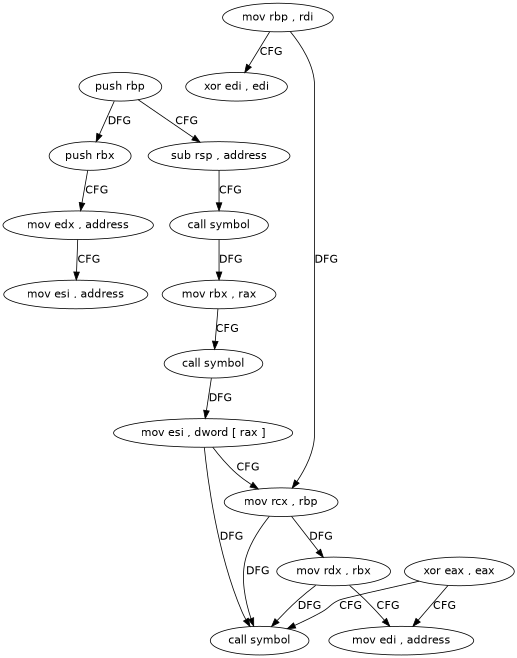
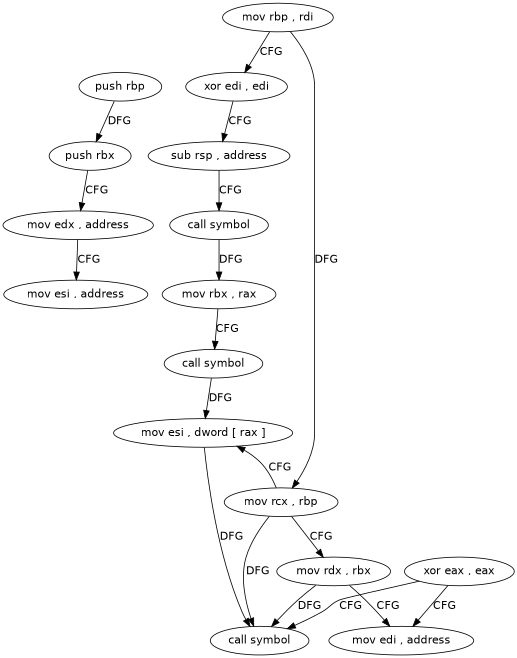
edge "push rbp" -> "sub rsp , address": now "xor edi , edi" -> "sub rsp , address"
edge "mov esi , dword [ rax ]" -> "mov rcx , rbp": reversed
edge "mov rcx , rbp" -> "mov rdx , rbx": label "DFG" -> "CFG"
